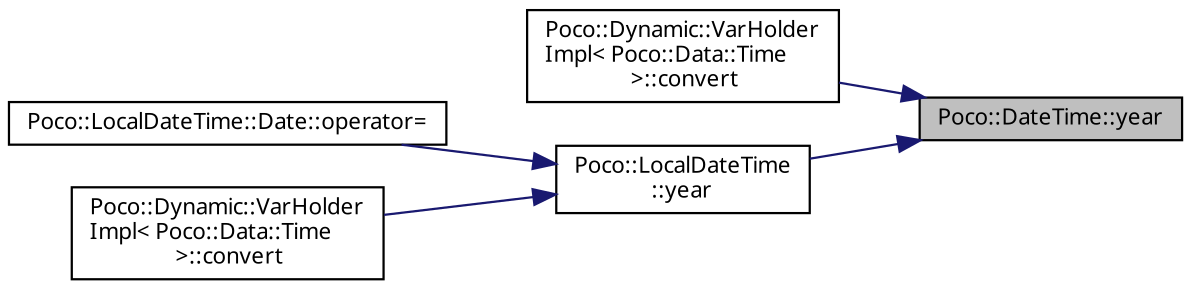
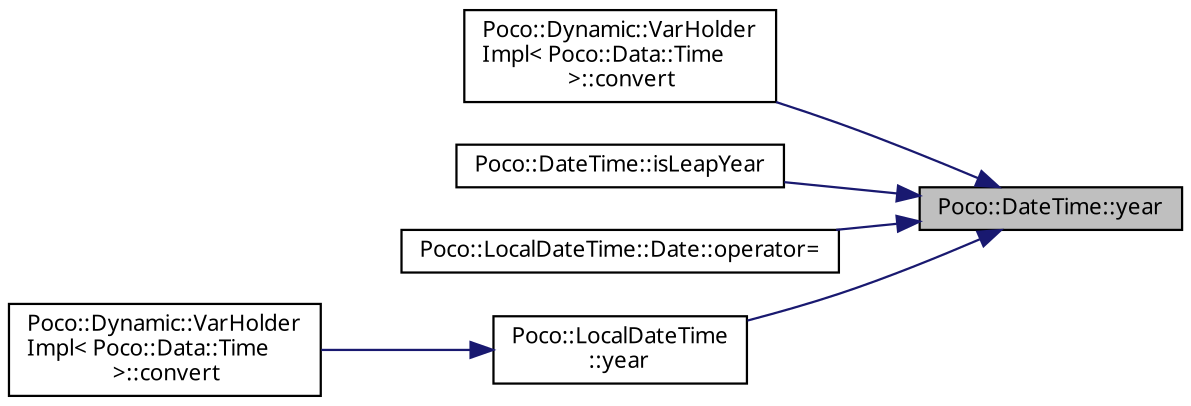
edge "Poco::LocalDateTime::Date::operator=" -> "Poco::LocalDateTime ::year": now "Poco::LocalDateTime::Date::operator=" -> "Poco::DateTime::year"
node "Poco::DateTime::isLeapYear": added
